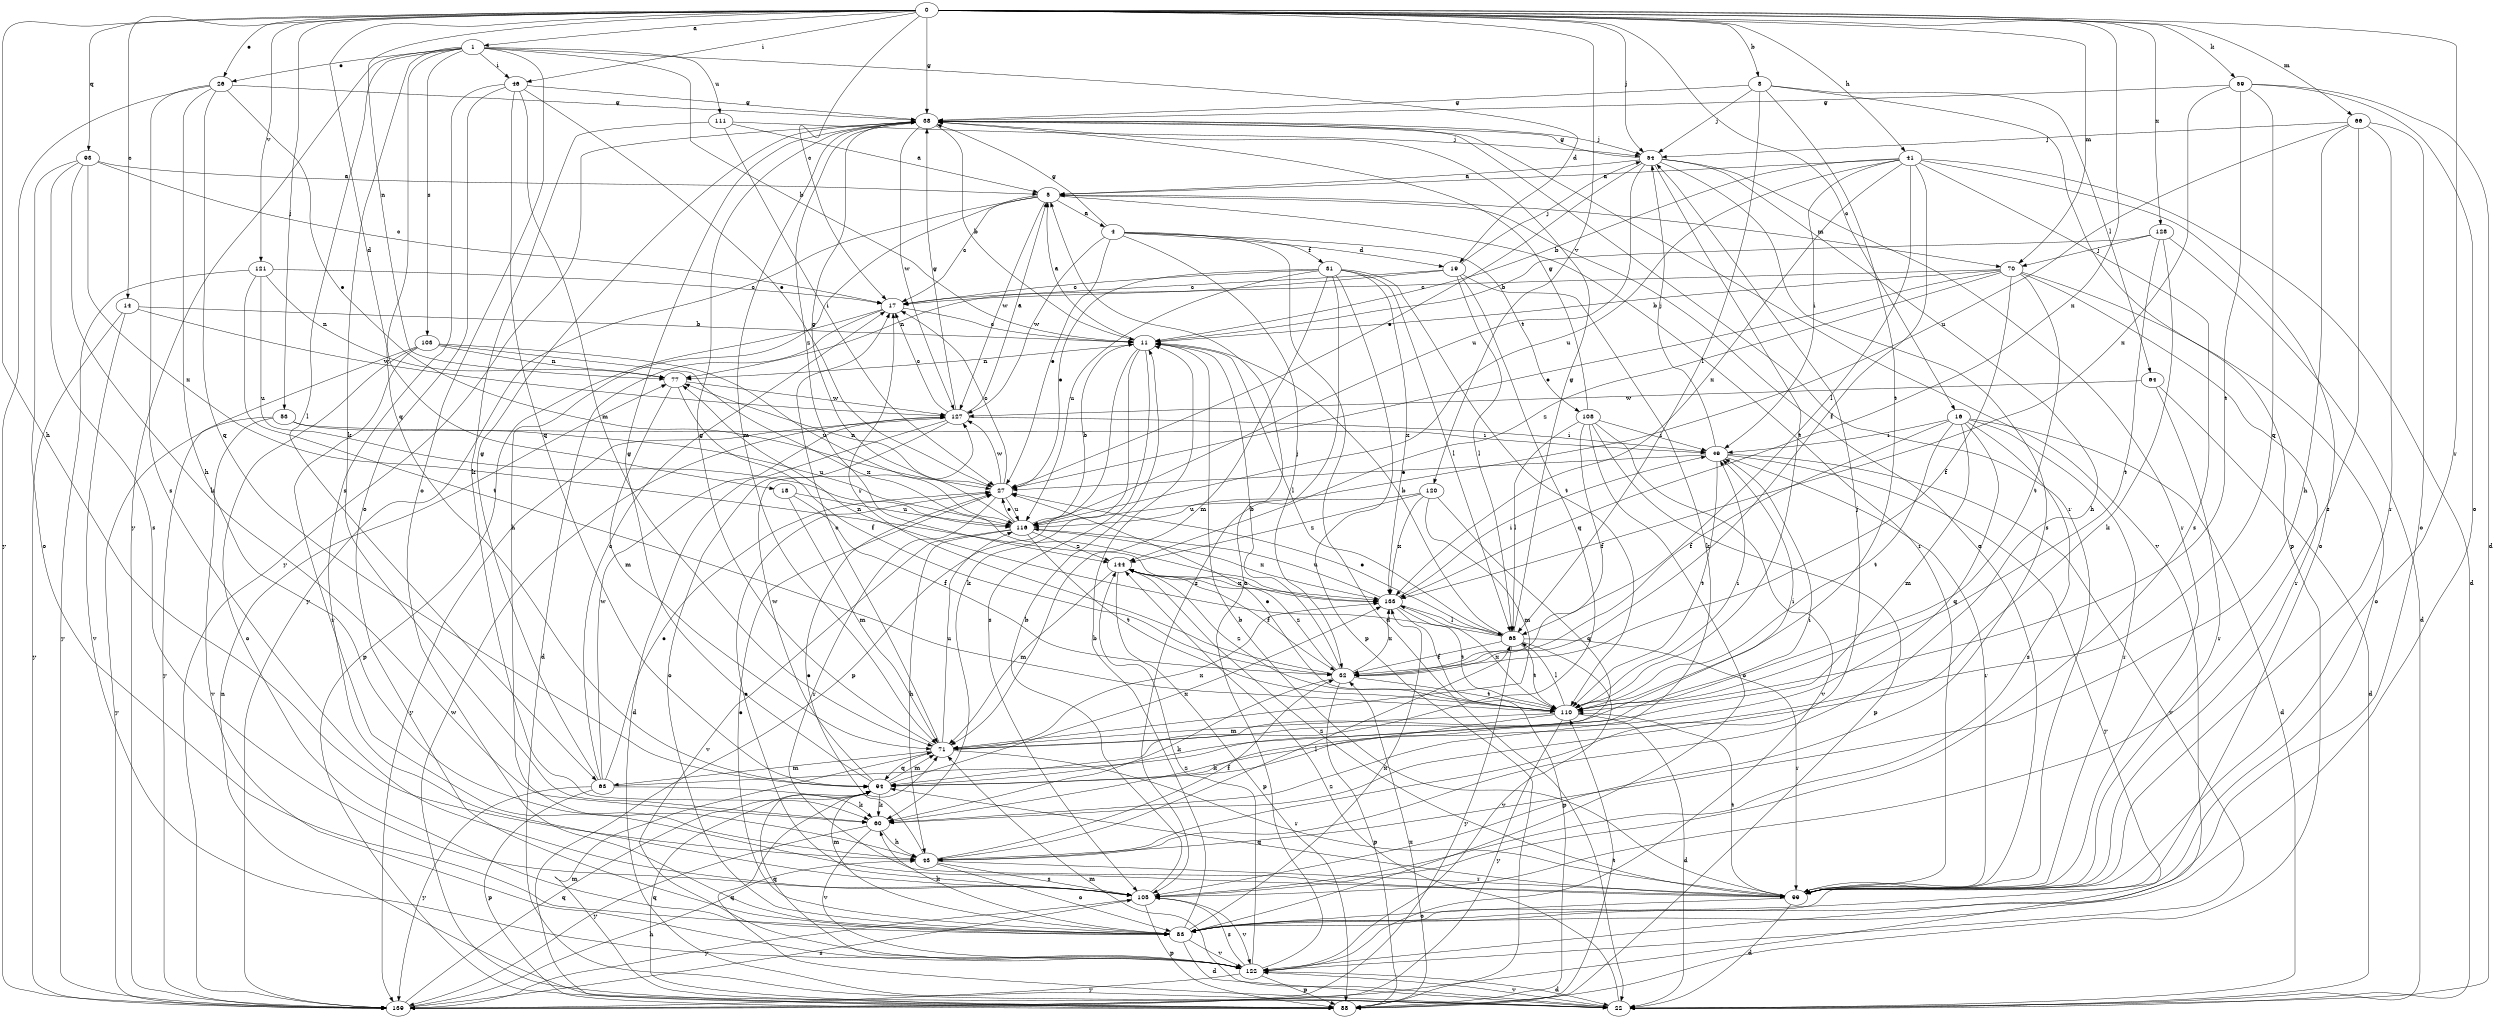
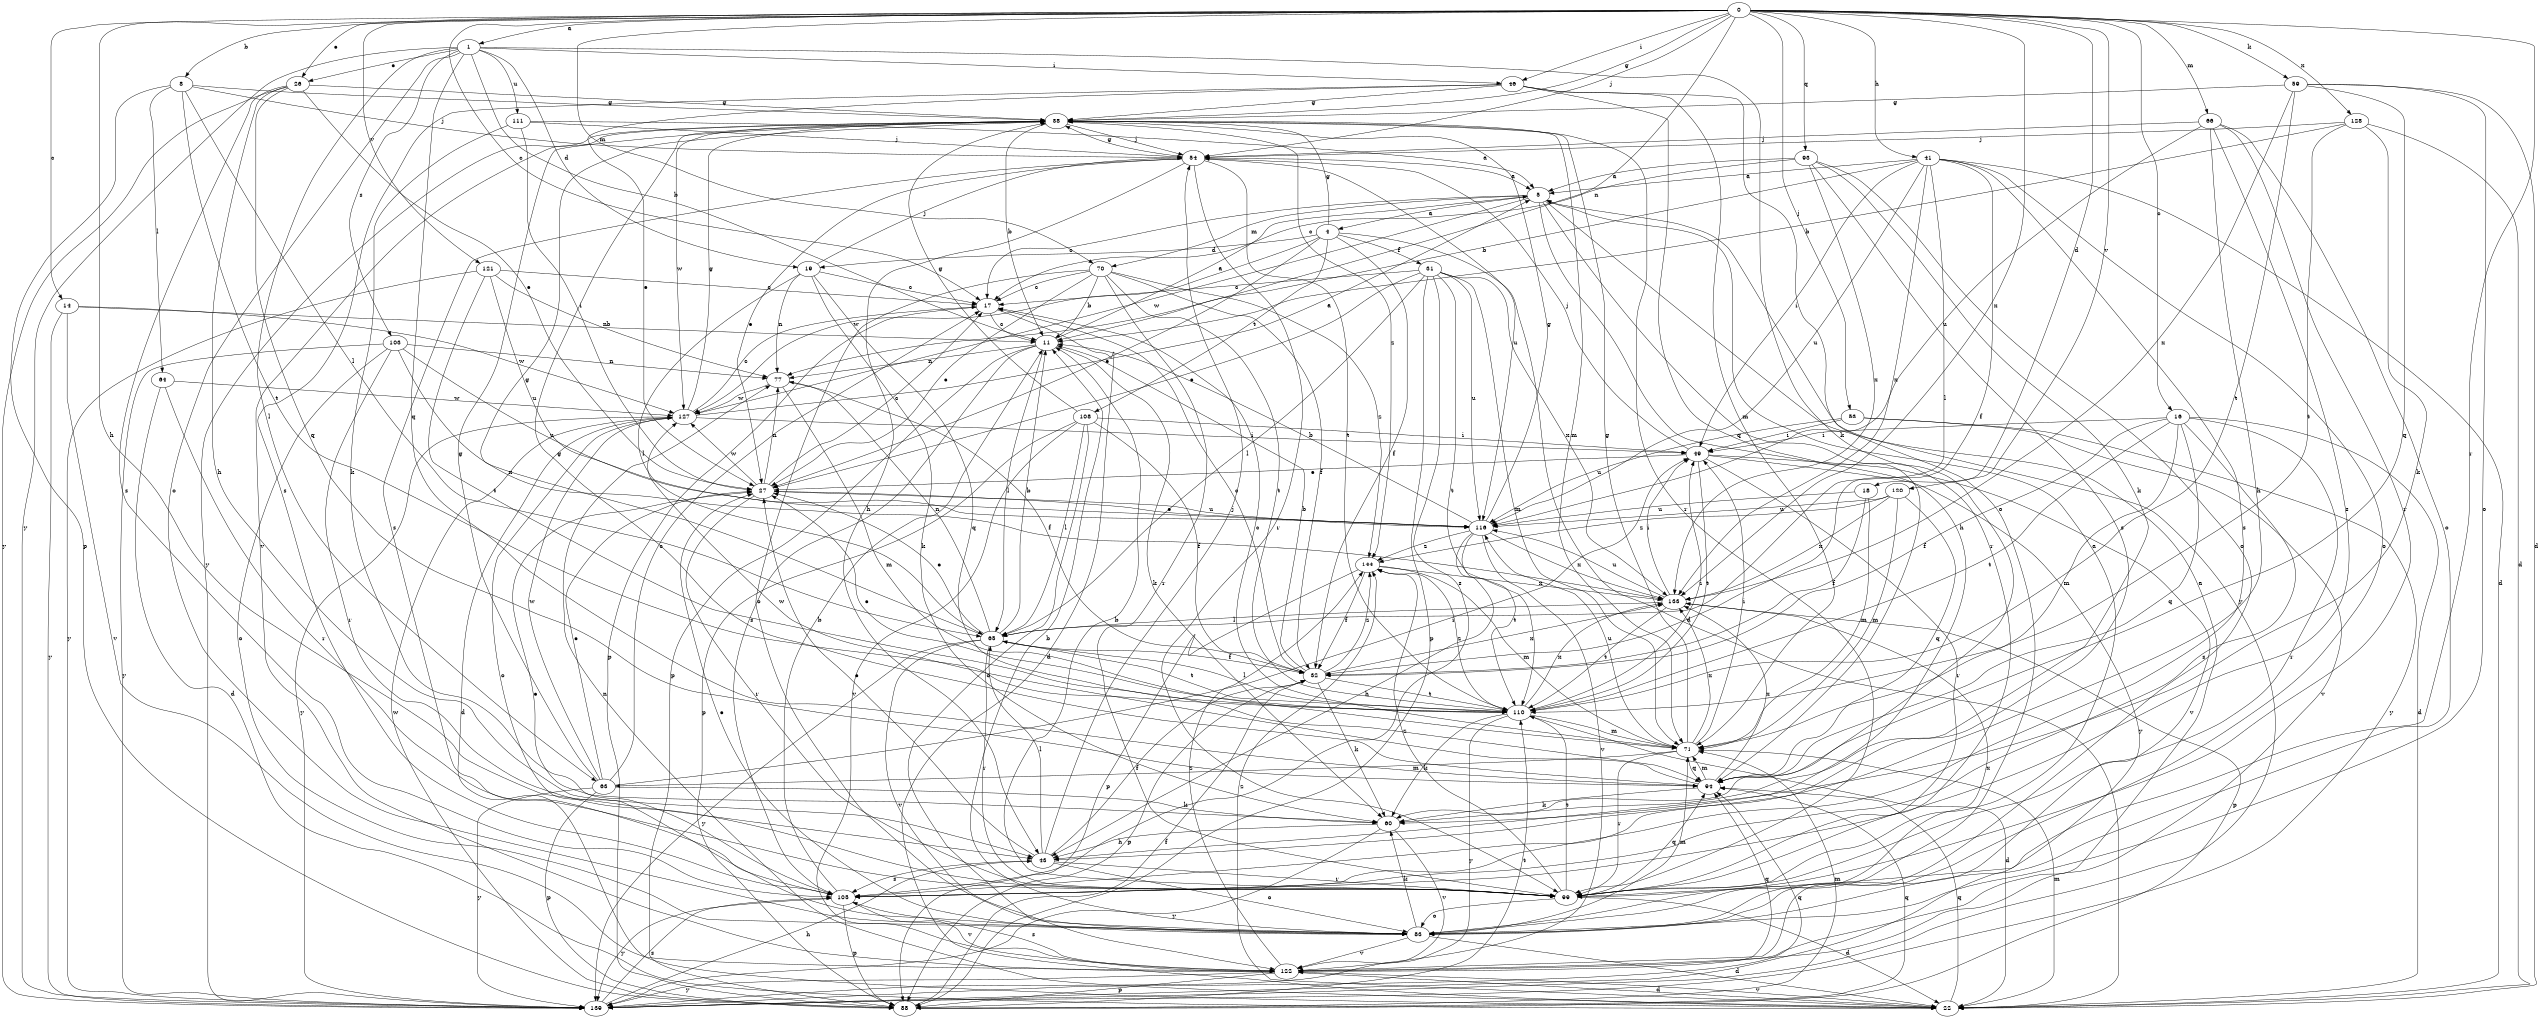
edge "128" -> "70": now "128" -> "54"
edge "4" -> "32": label "j" -> "f"
edge "32" -> "17": label "r" -> "c"
edge "88" -> "32": label "x" -> "f"
